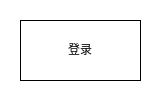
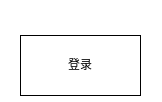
node "登录": moved (81, 51) -> (81, 66)
